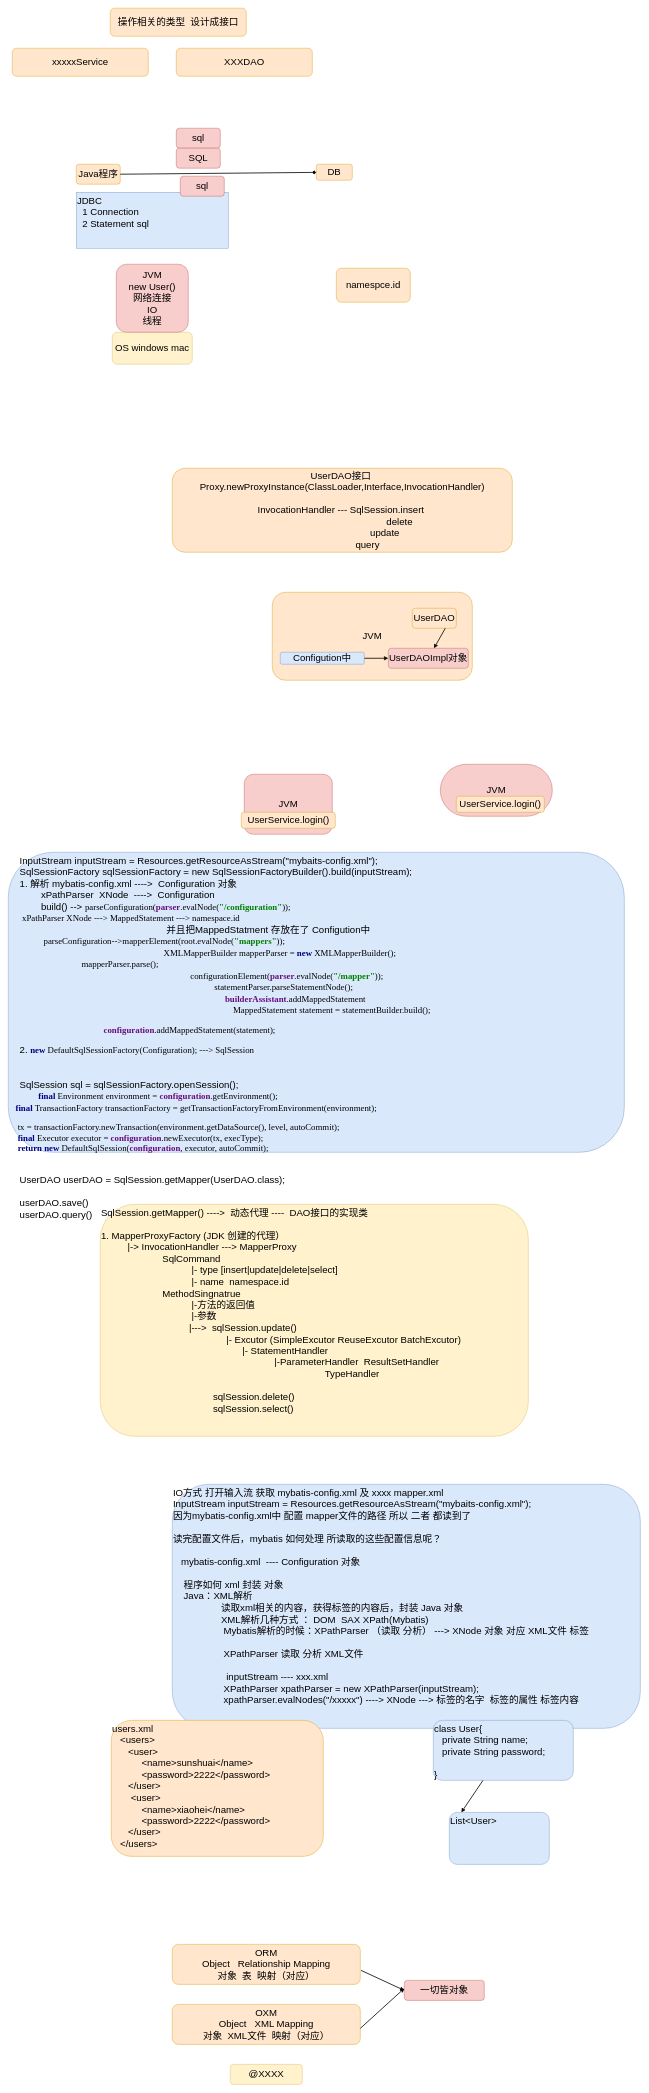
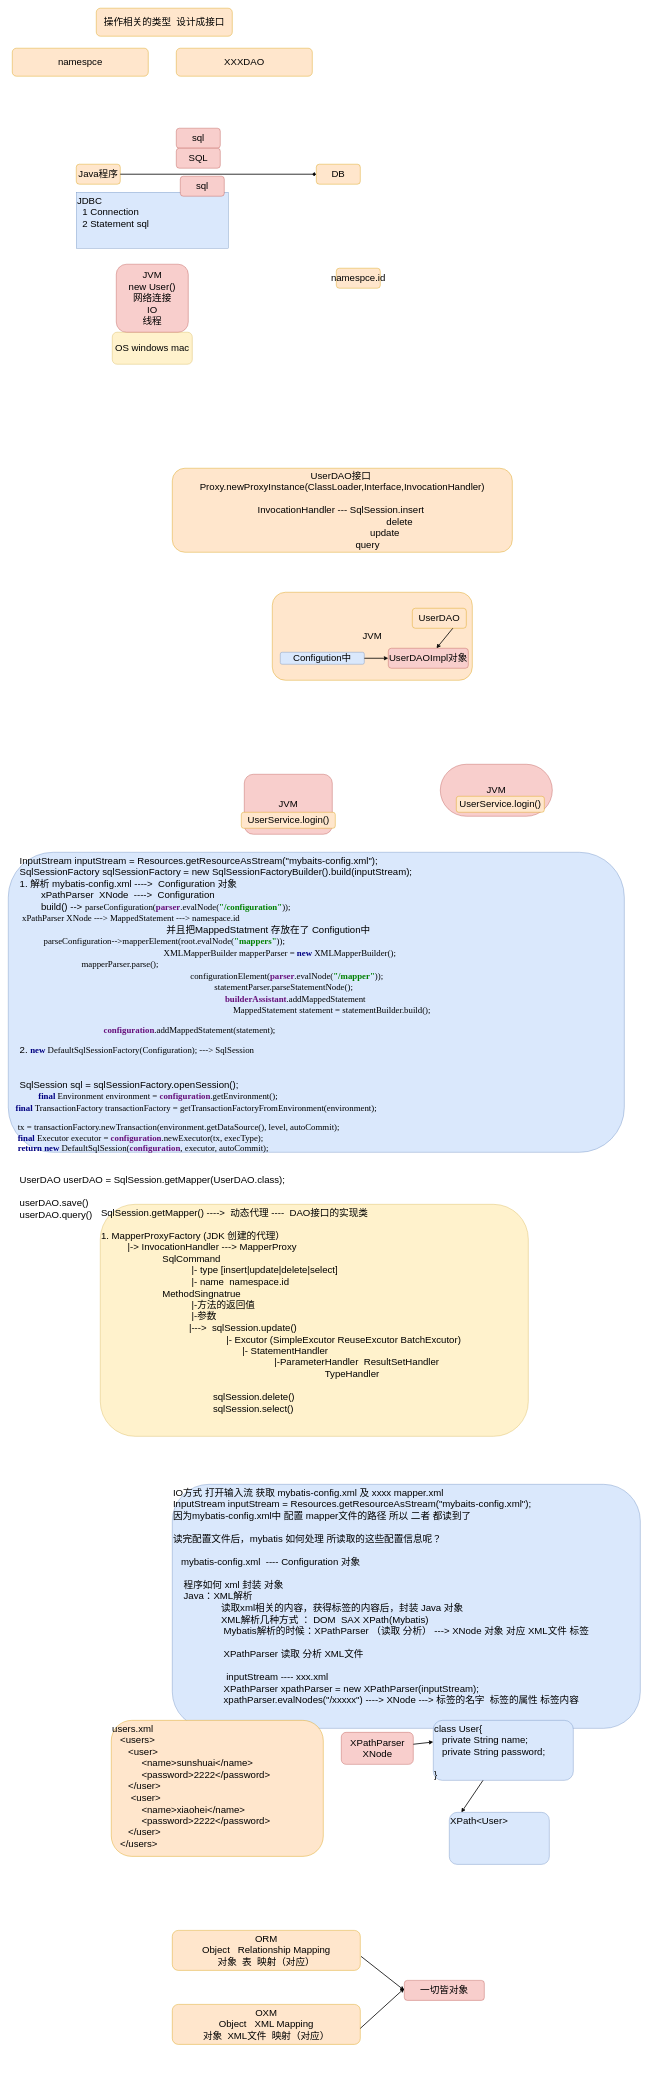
node "操作相关的类型 设计成接口": moved (178, 22) -> (164, 22)
node "xxxxxService": label "xxxxxService" -> "namespce"
node "DB": size 36x16 -> 44x20
node "namespce.id": size 74x34 -> 44x20
node "UserDAO": size 44x20 -> 54x20
edge "XPathParser XNode" -> "class User{ private String name; private String password; }": added
node "XPathParser XNode": added
node "List<User>": label "List<User>" -> "XPath<User>"
node "ORM Object Relationship Mapping 对象 表 映射（对应）": moved (266, 1964) -> (266, 1950)
node "@XXXX": removed
